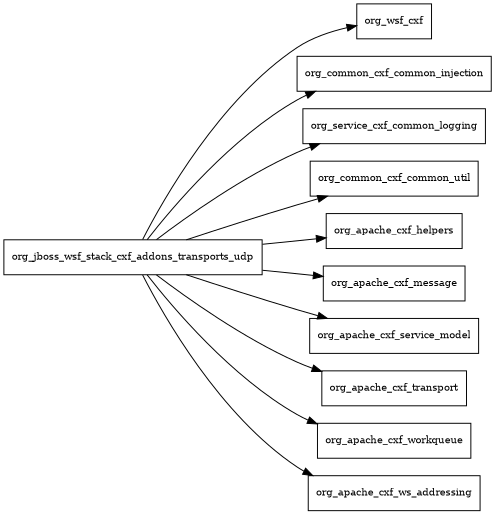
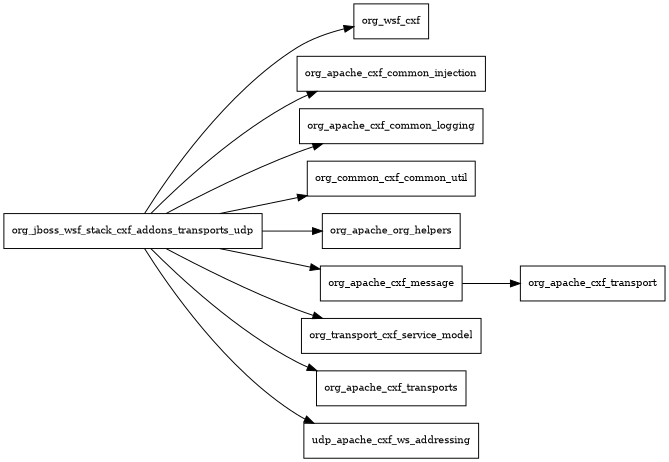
node "org_common_cxf_common_injection": label "org_common_cxf_common_injection" -> "org_apache_cxf_common_injection"
node "org_service_cxf_common_logging": label "org_service_cxf_common_logging" -> "org_apache_cxf_common_logging"
node "org_apache_cxf_helpers": label "org_apache_cxf_helpers" -> "org_apache_org_helpers"
edge "org_jboss_wsf_stack_cxf_addons_transports_udp" -> "org_apache_cxf_transport": now "org_apache_cxf_message" -> "org_apache_cxf_transport"
node "org_apache_cxf_service_model": label "org_apache_cxf_service_model" -> "org_transport_cxf_service_model"
node "org_apache_cxf_workqueue": label "org_apache_cxf_workqueue" -> "org_apache_cxf_transports"
node "org_apache_cxf_ws_addressing": label "org_apache_cxf_ws_addressing" -> "udp_apache_cxf_ws_addressing"
